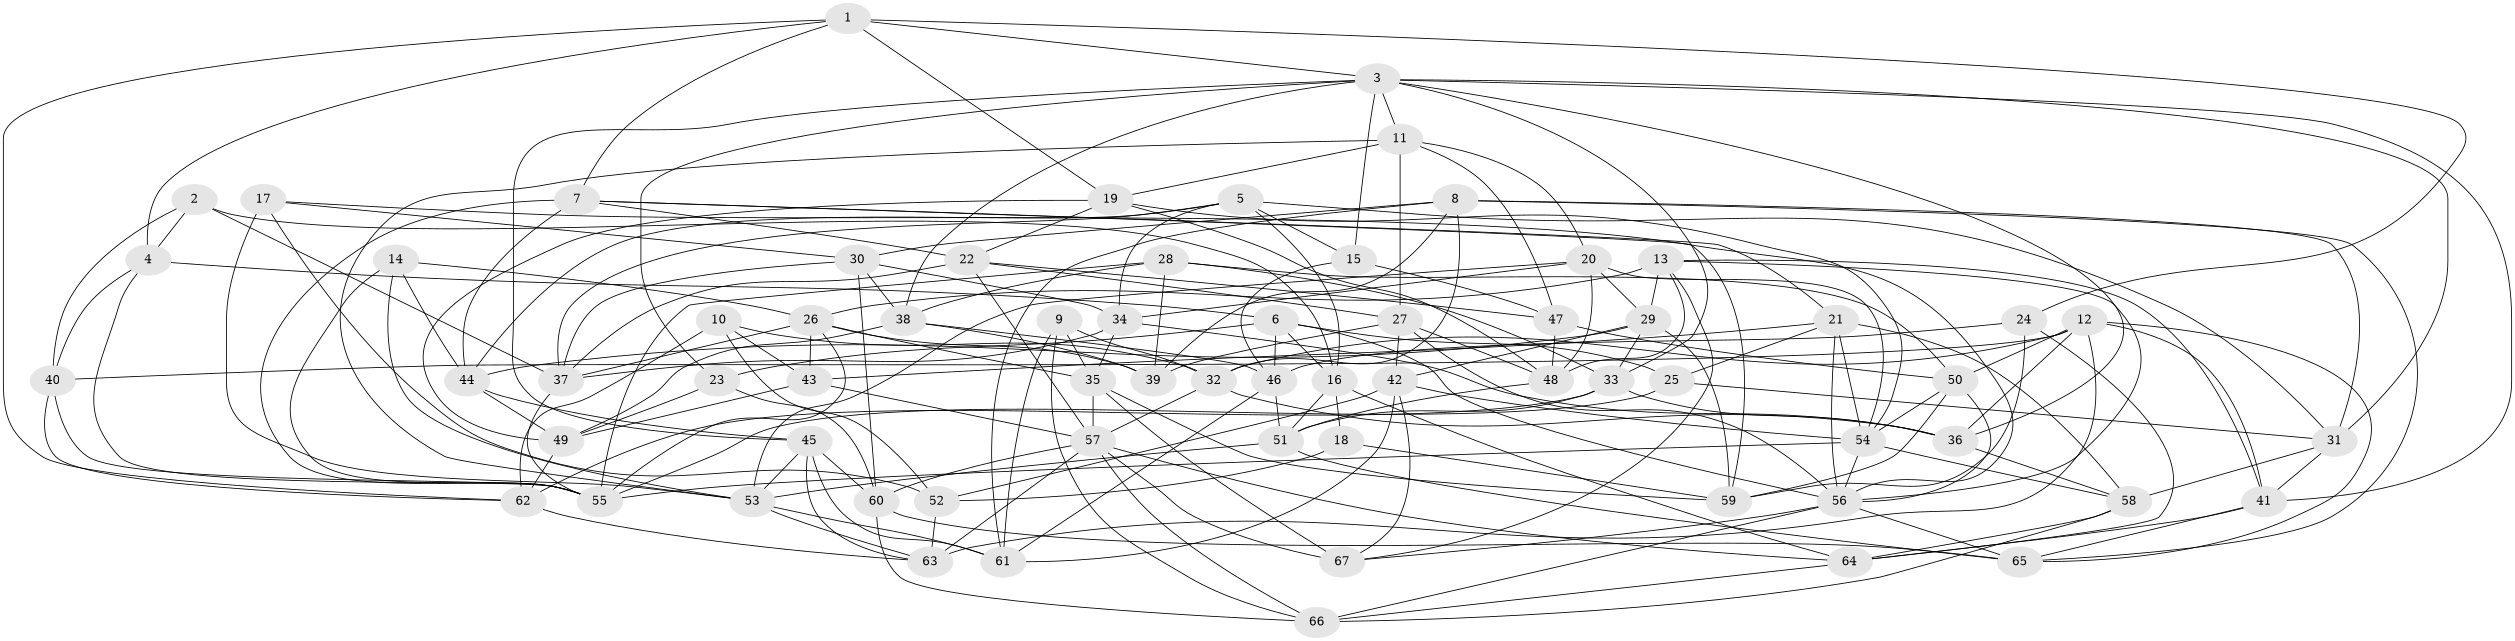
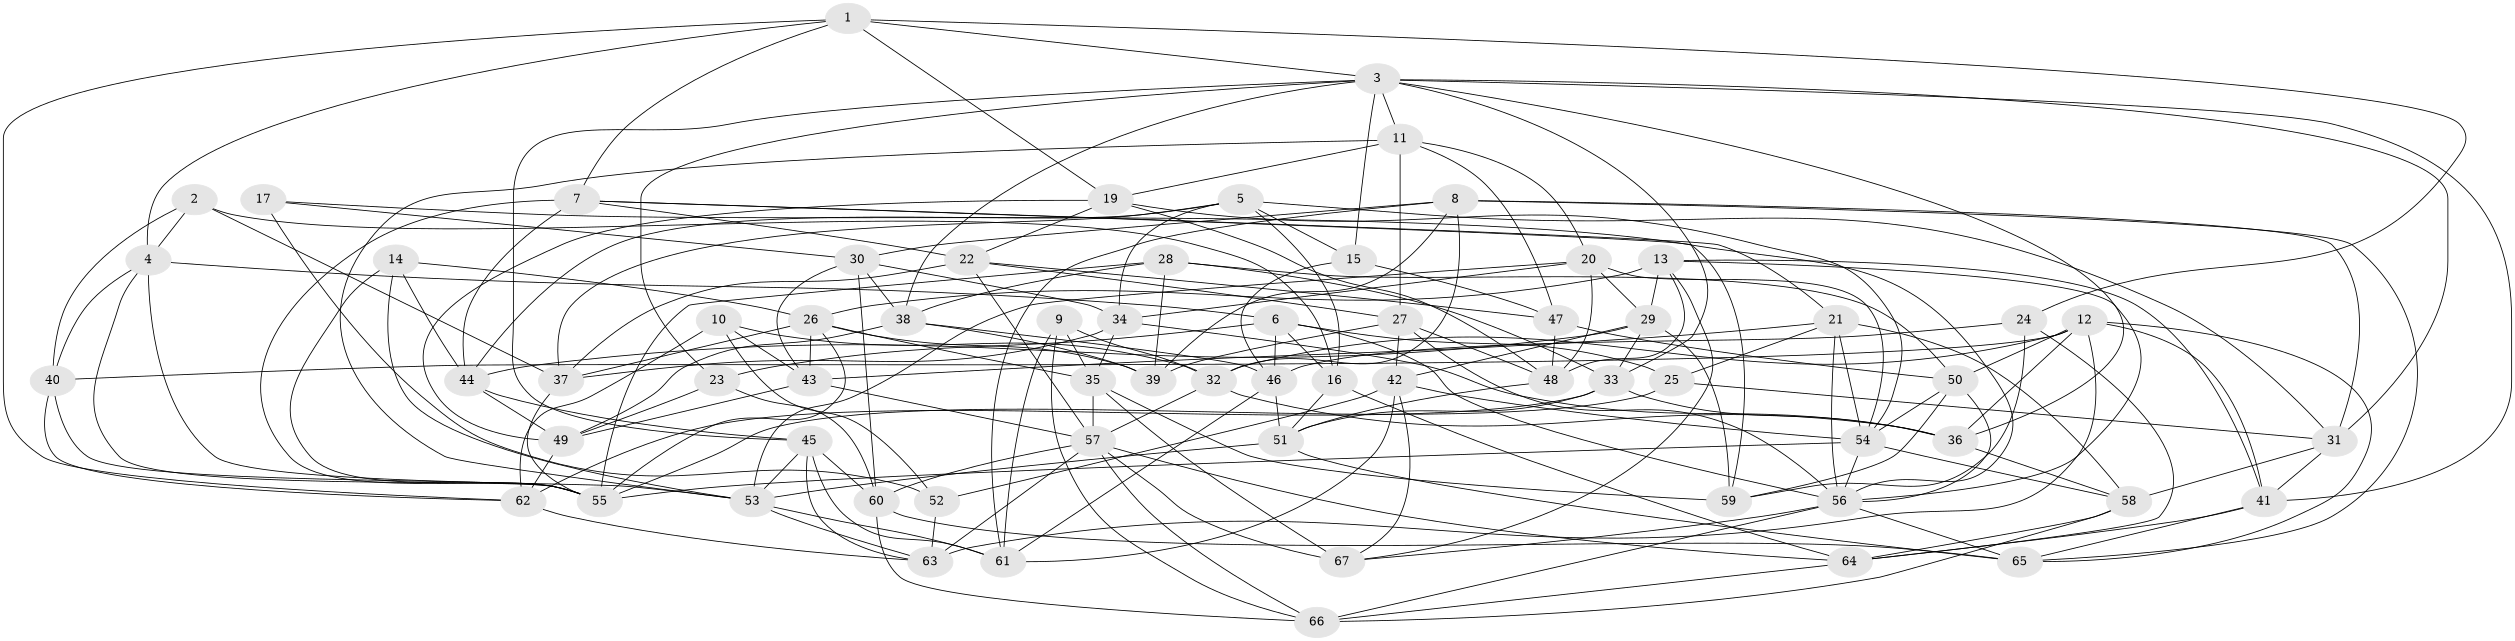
edge "30" -- "37": now "30" -- "43"
node "18": removed
edge "17" -- "53": now "4" -- "53"
